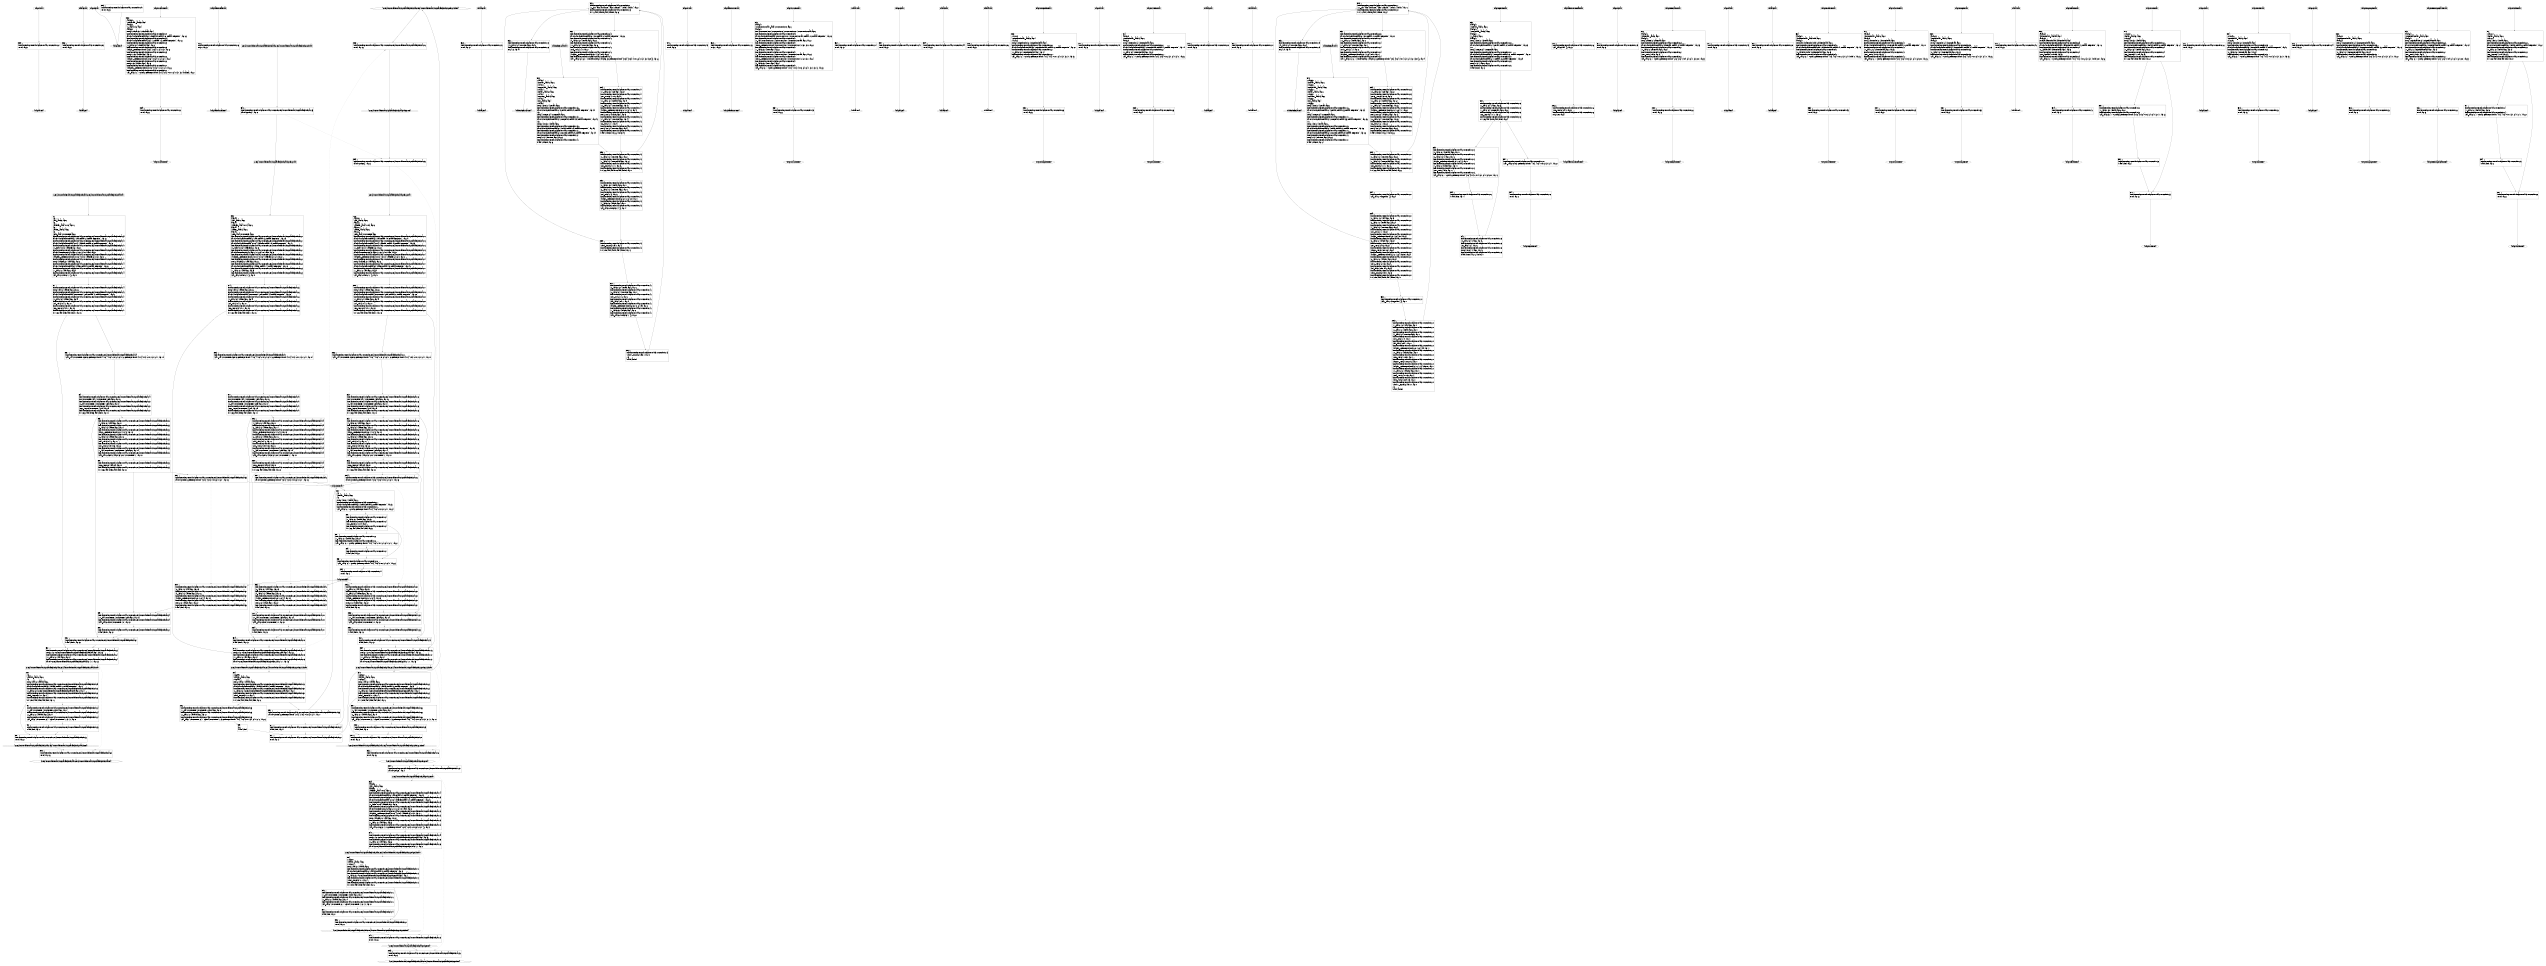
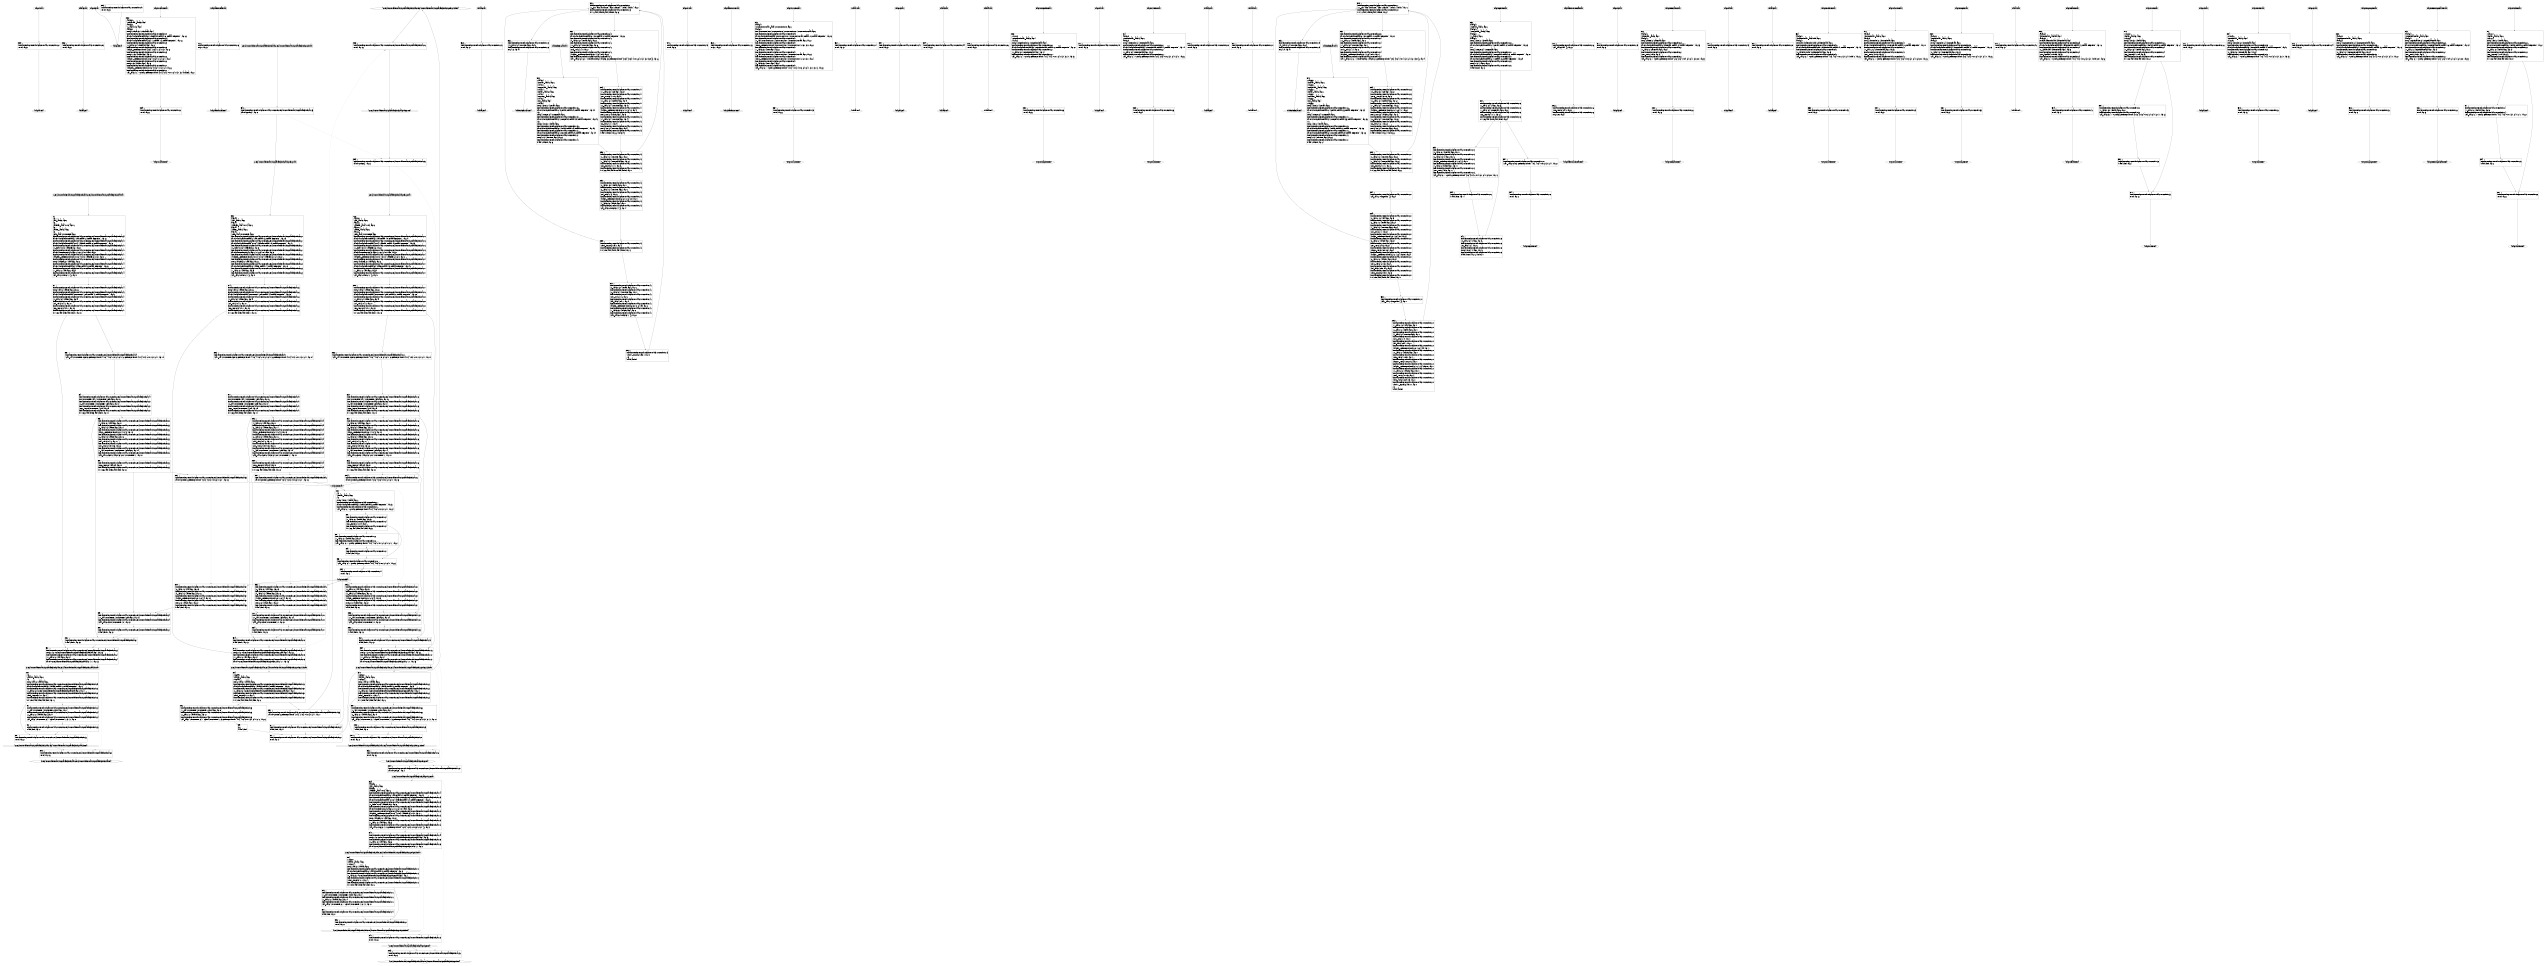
node "BB78:": text "ret void, !dbg !52" -> "ret void, !align !52"
